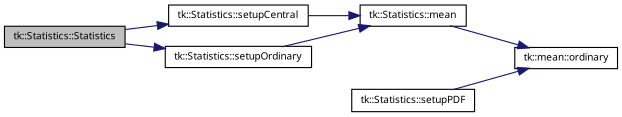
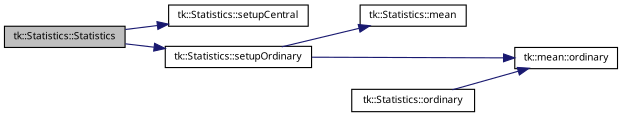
edge "tk::Statistics::setupCentral" -> "tk::Statistics::mean": removed
edge "tk::Statistics::mean" -> "tk::mean::ordinary": now "tk::Statistics::setupOrdinary" -> "tk::mean::ordinary"
node "tk::Statistics::setupPDF": label "tk::Statistics::setupPDF" -> "tk::Statistics::ordinary"
